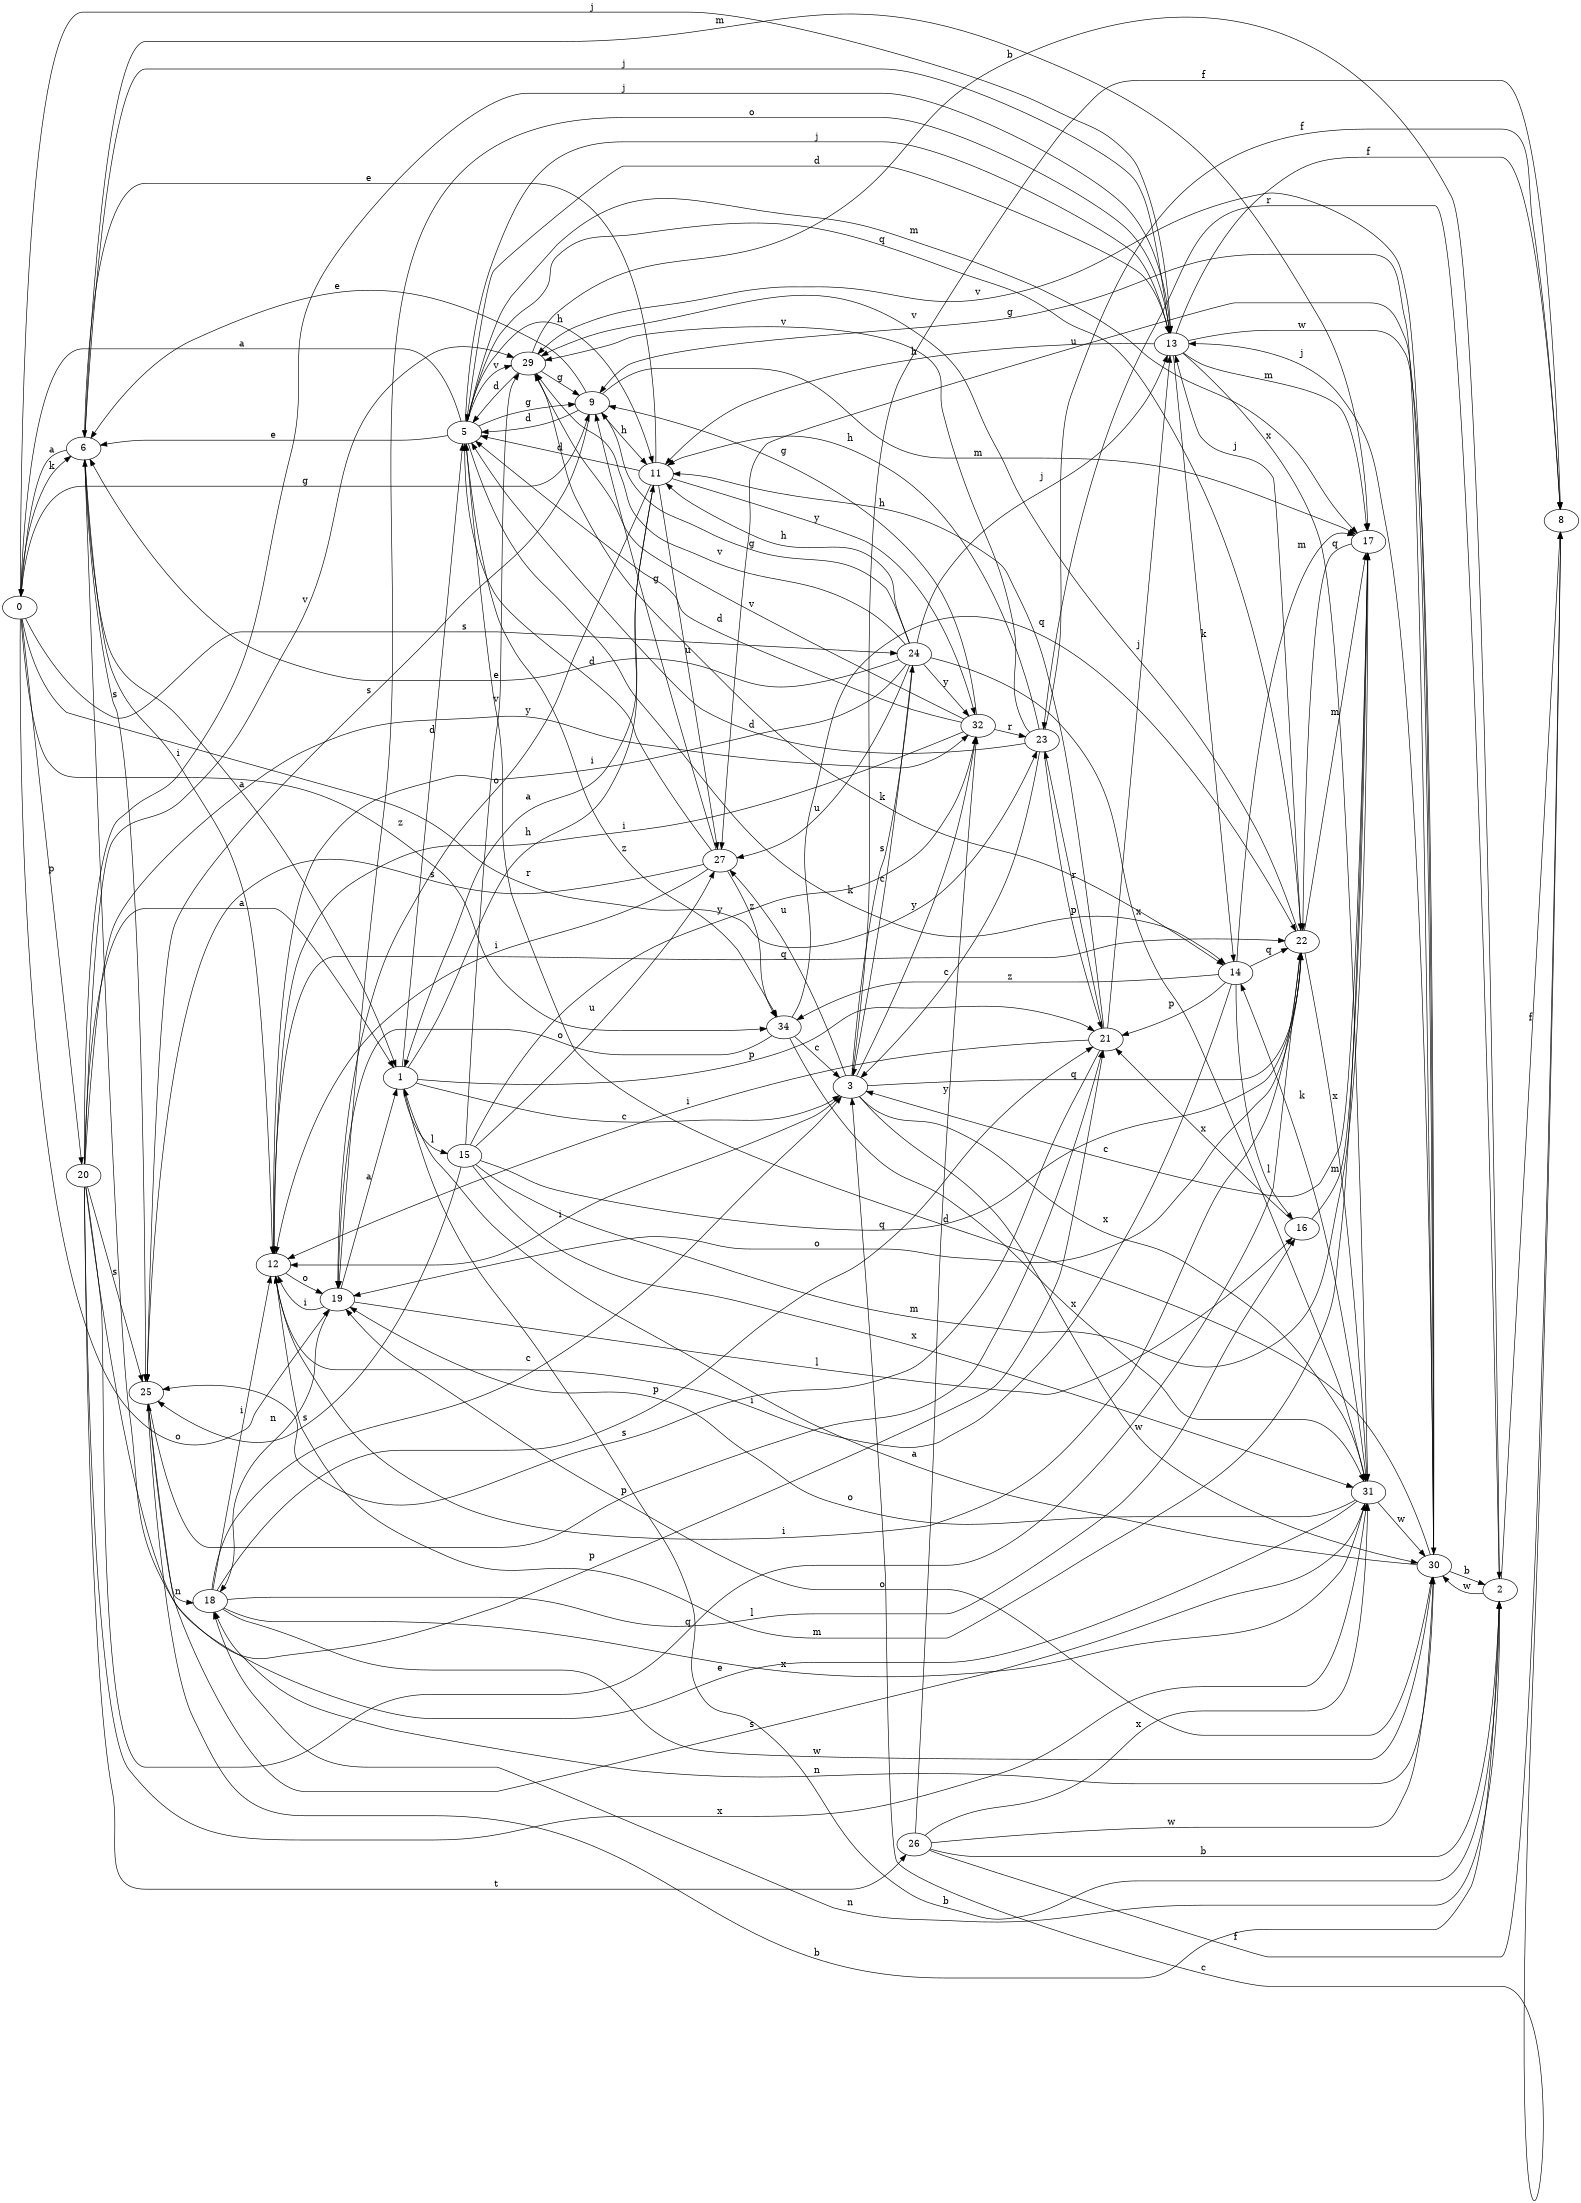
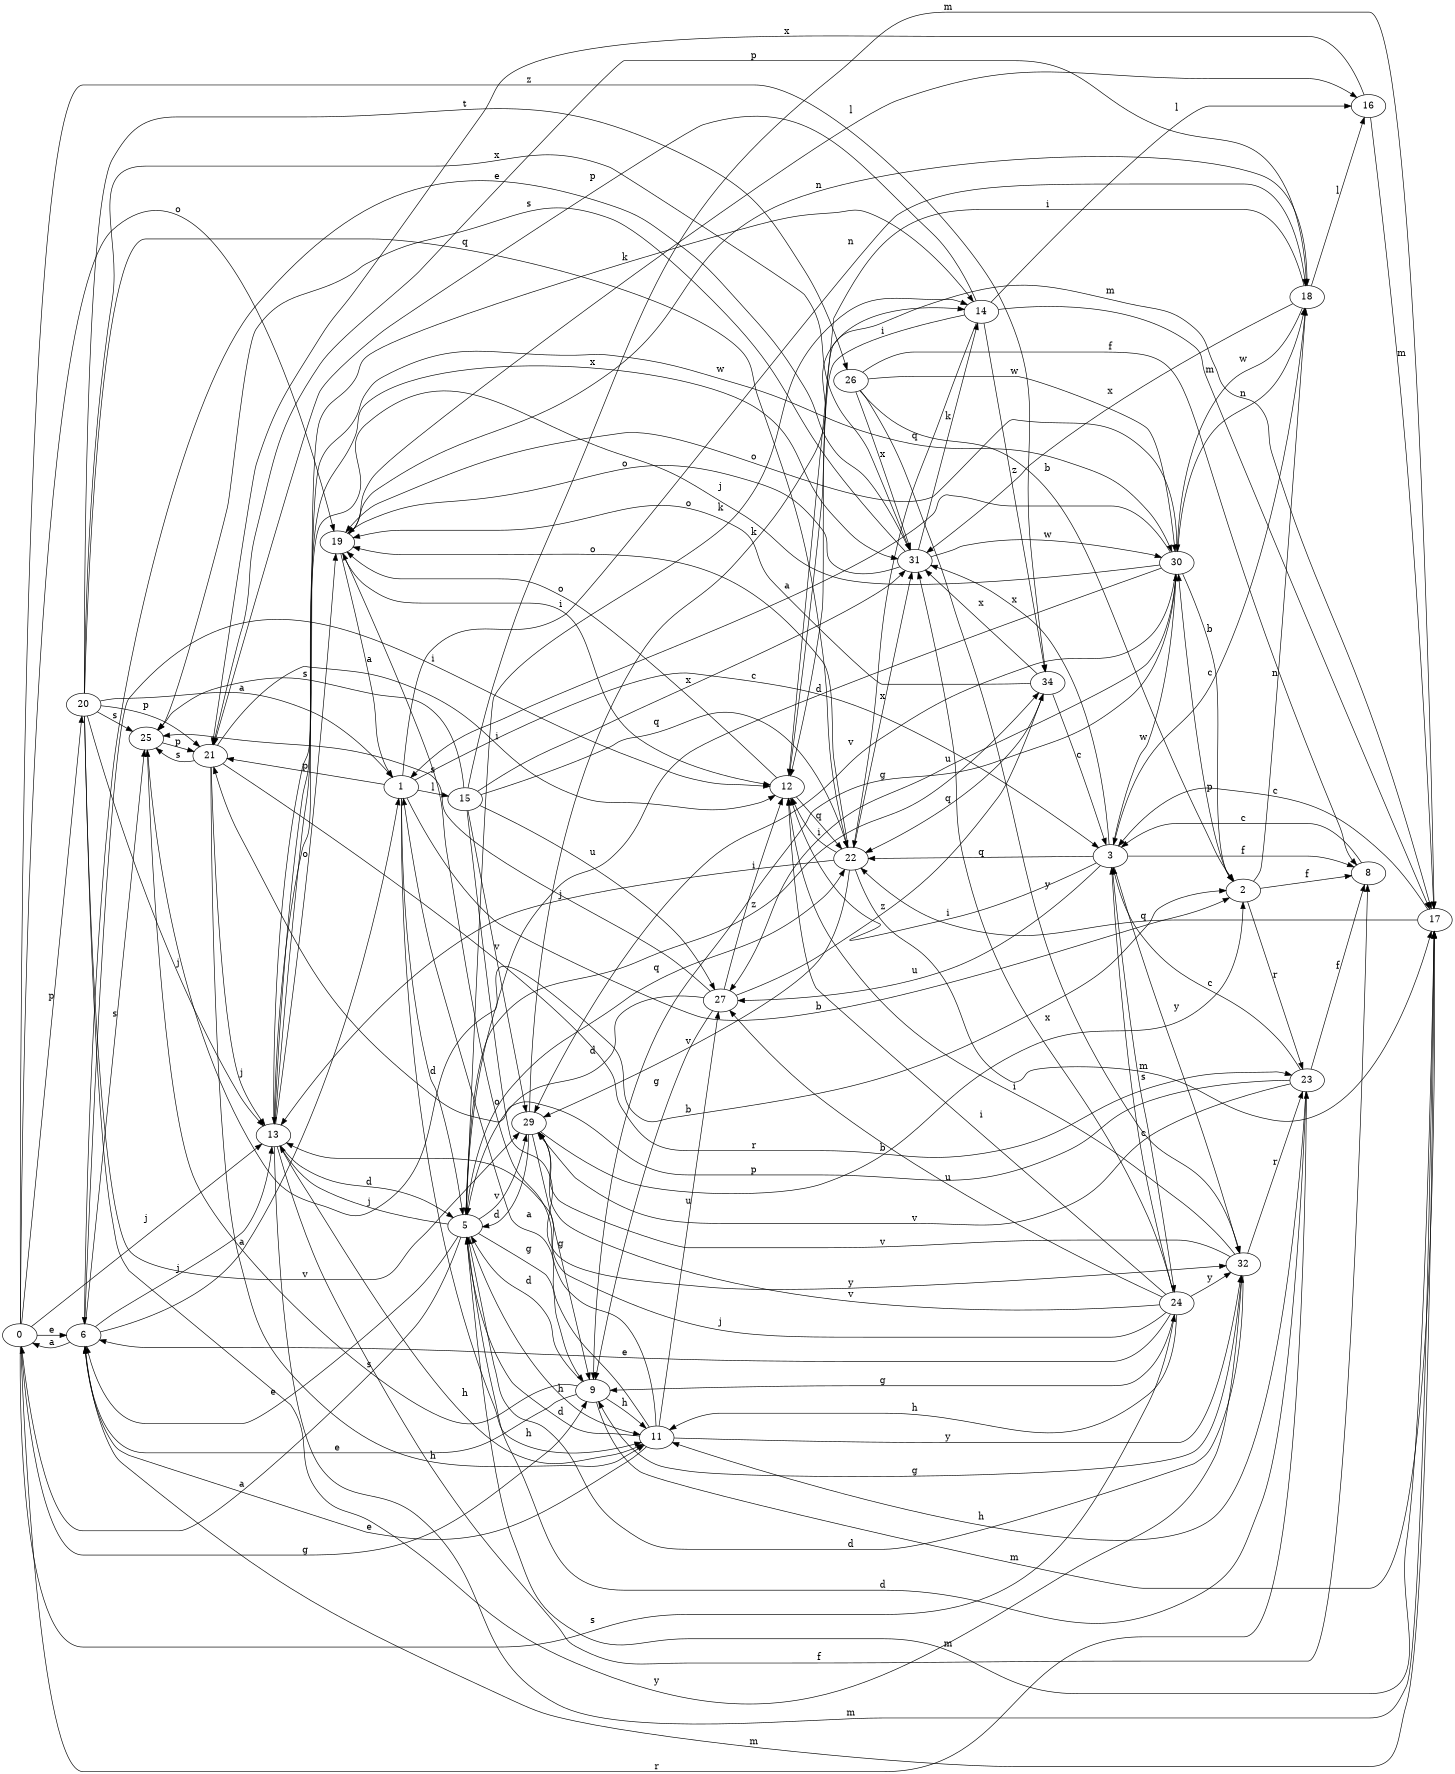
edge "0" -> "6": label "k" -> "e"
edge "25" -> "18": now "1" -> "18"
edge "2" -> "30": label "w" -> "p"
